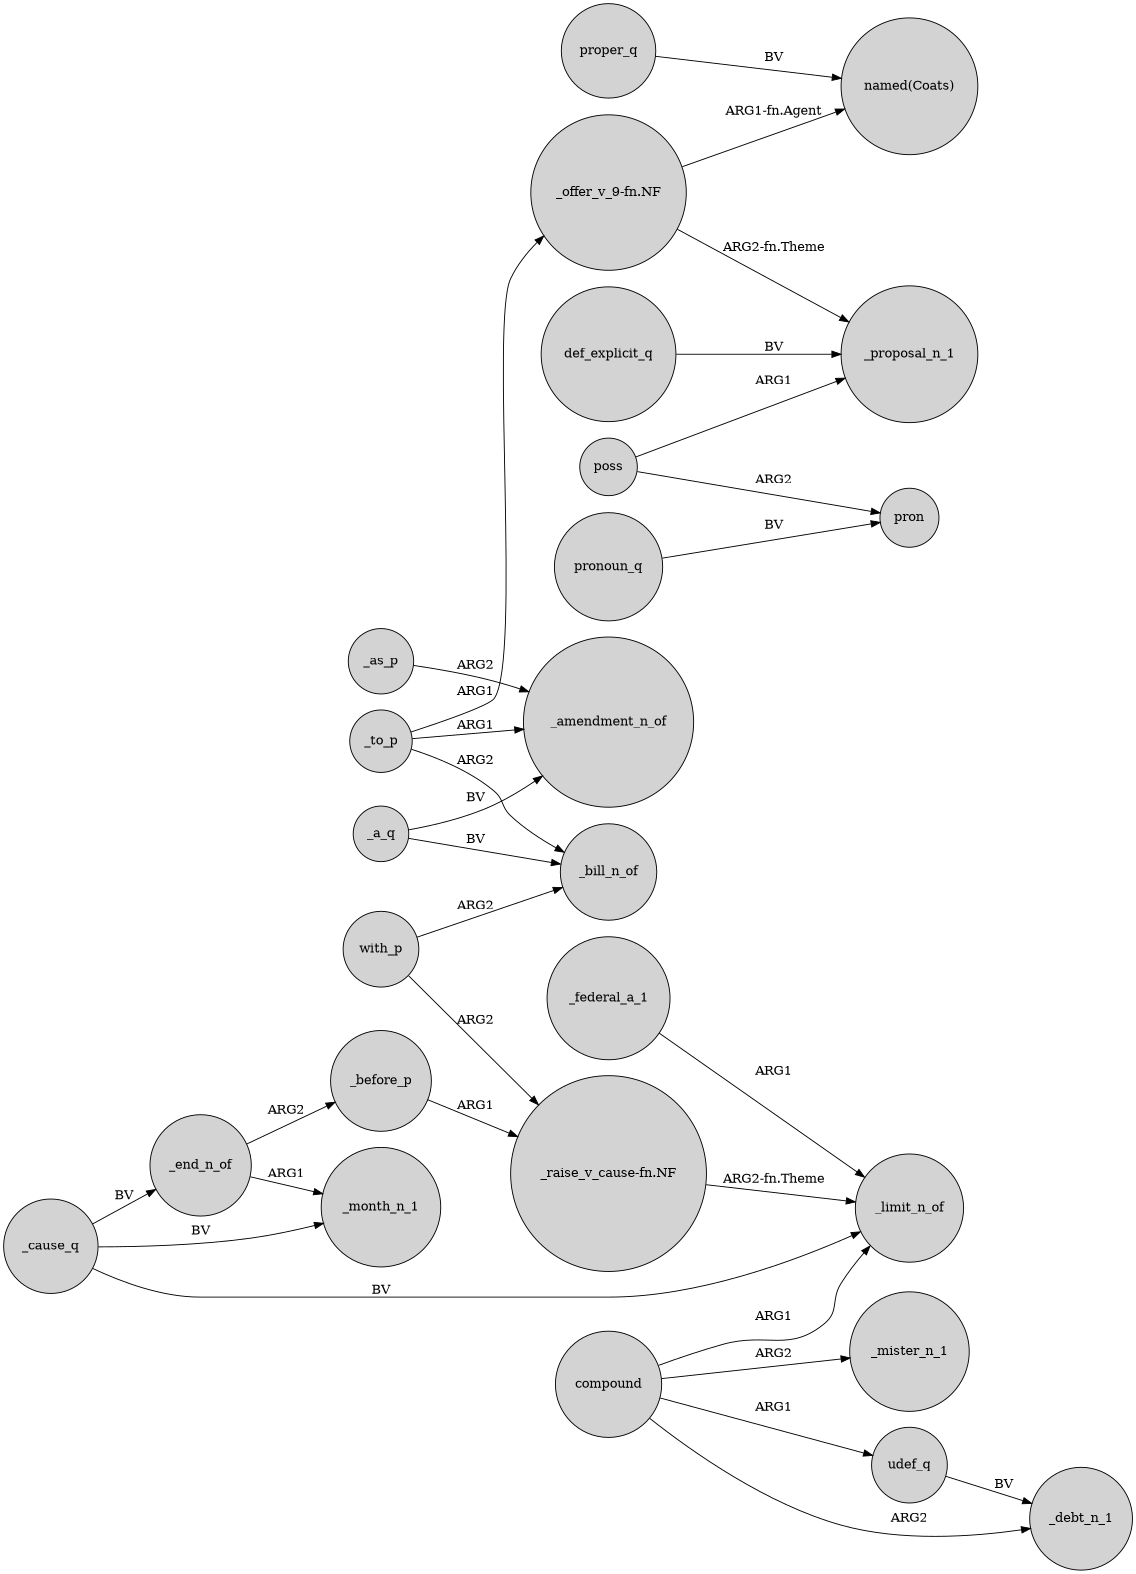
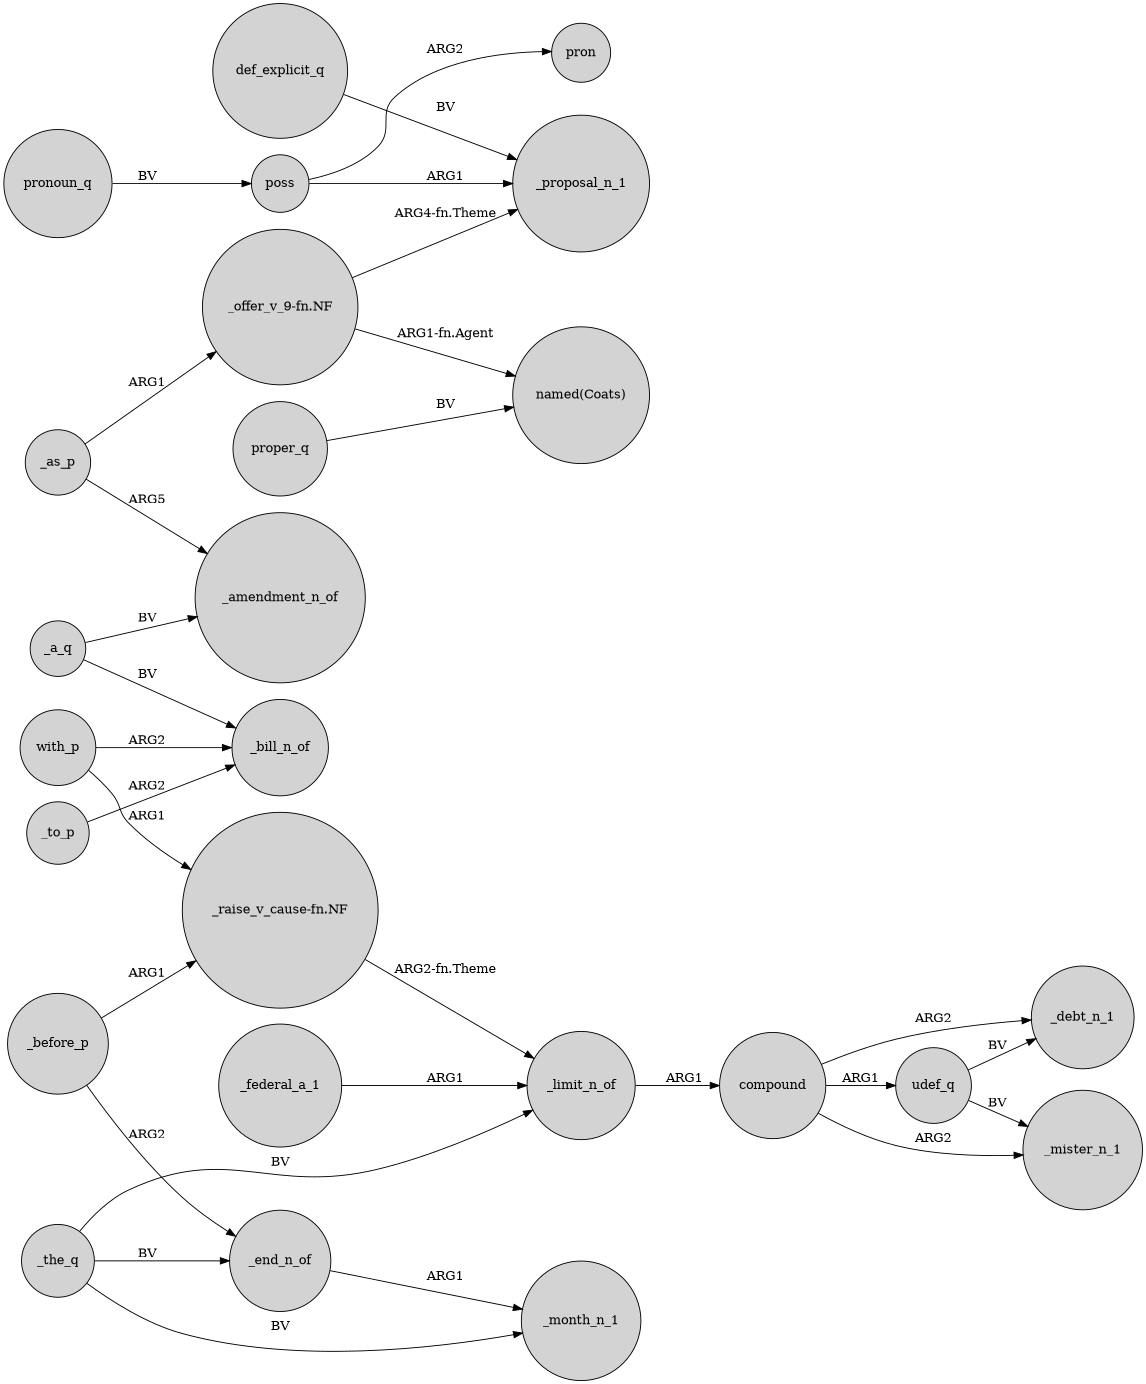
edge "_offer_v_9-fn.NF" -> "_proposal_n_1": label "ARG2-fn.Theme" -> "ARG4-fn.Theme"
edge "_to_p" -> "_offer_v_9-fn.NF": now "_as_p" -> "_offer_v_9-fn.NF"
edge "pronoun_q" -> "pron": now "pronoun_q" -> "poss"
edge "_as_p" -> "_amendment_n_of": label "ARG2" -> "ARG5"
edge "_to_p" -> "_amendment_n_of": removed, label "ARG1"
edge "with_p" -> "_raise_v_cause-fn.NF": label "ARG2" -> "ARG1"
edge "udef_q" -> "_mister_n_1": added, label "BV"
edge "_end_n_of" -> "_before_p": reversed
node "_cause_q": label "_cause_q" -> "_the_q"
edge "compound" -> "_limit_n_of": reversed
